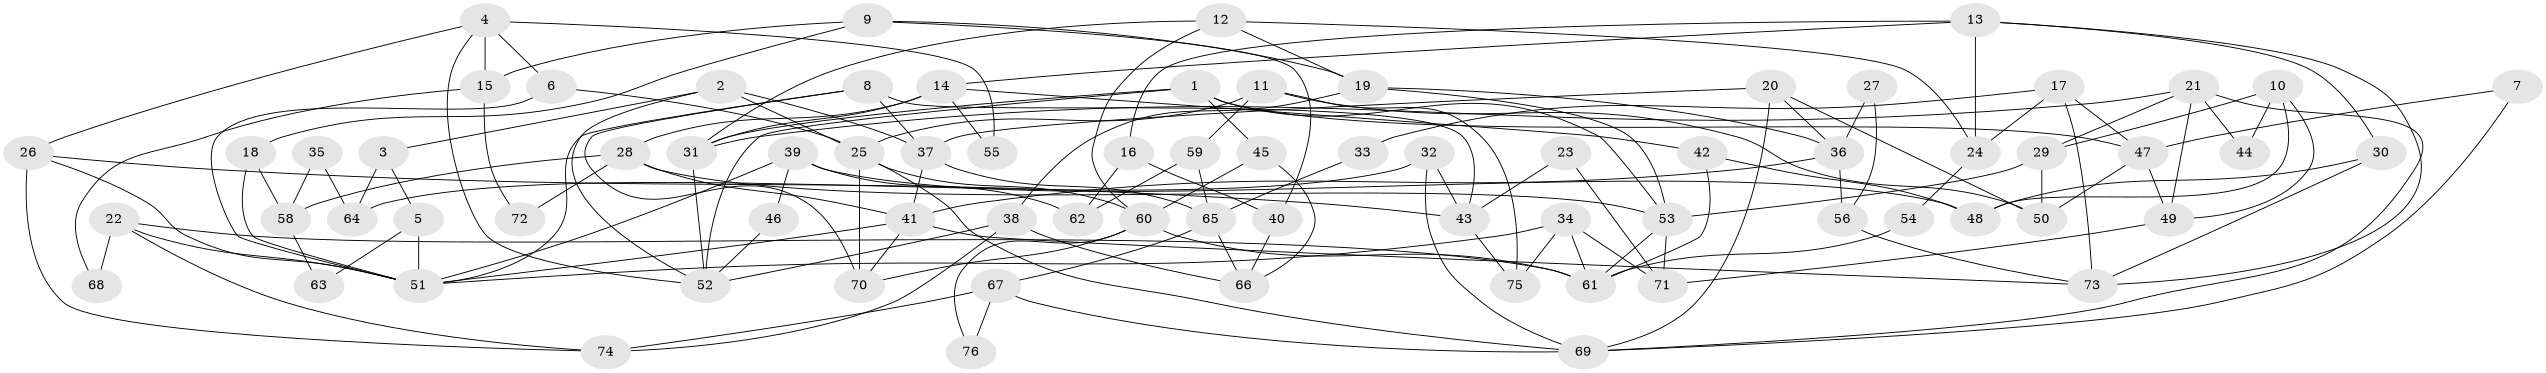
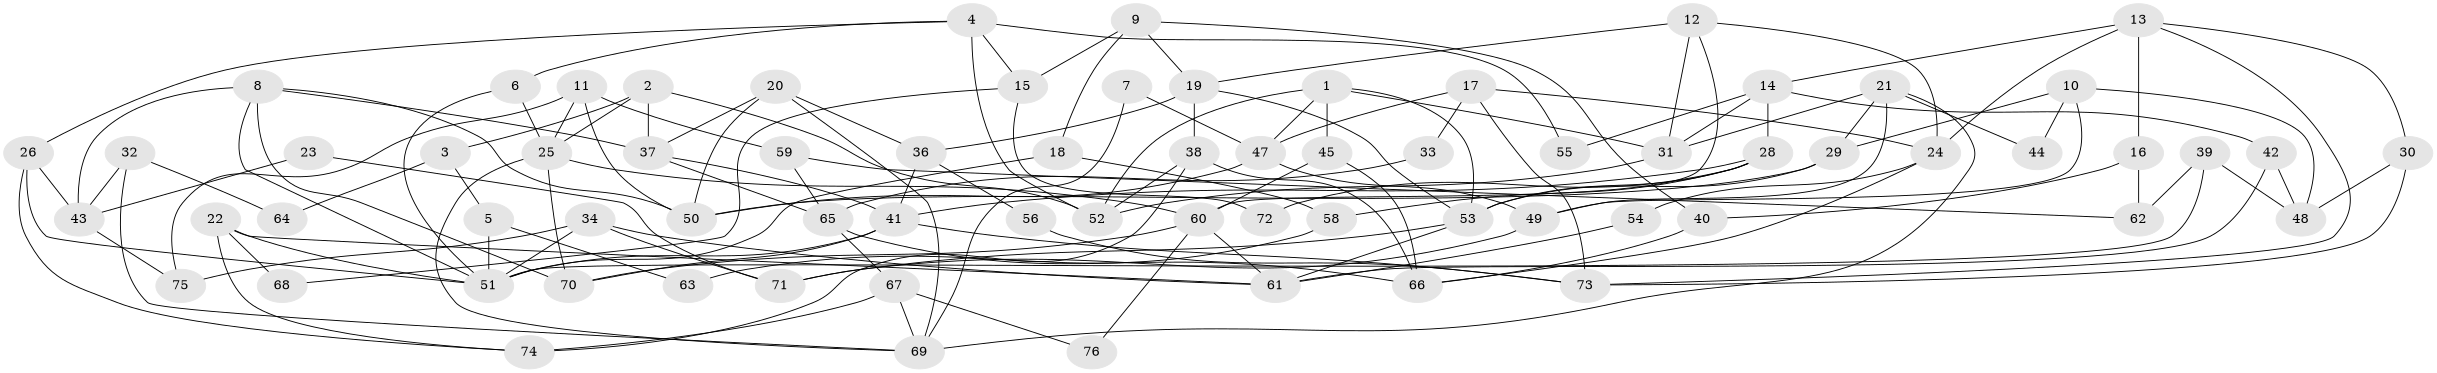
node "27": removed
edge "8" -- "50": added
node "35": removed
node "46": removed
edge "24" -- "66": added
